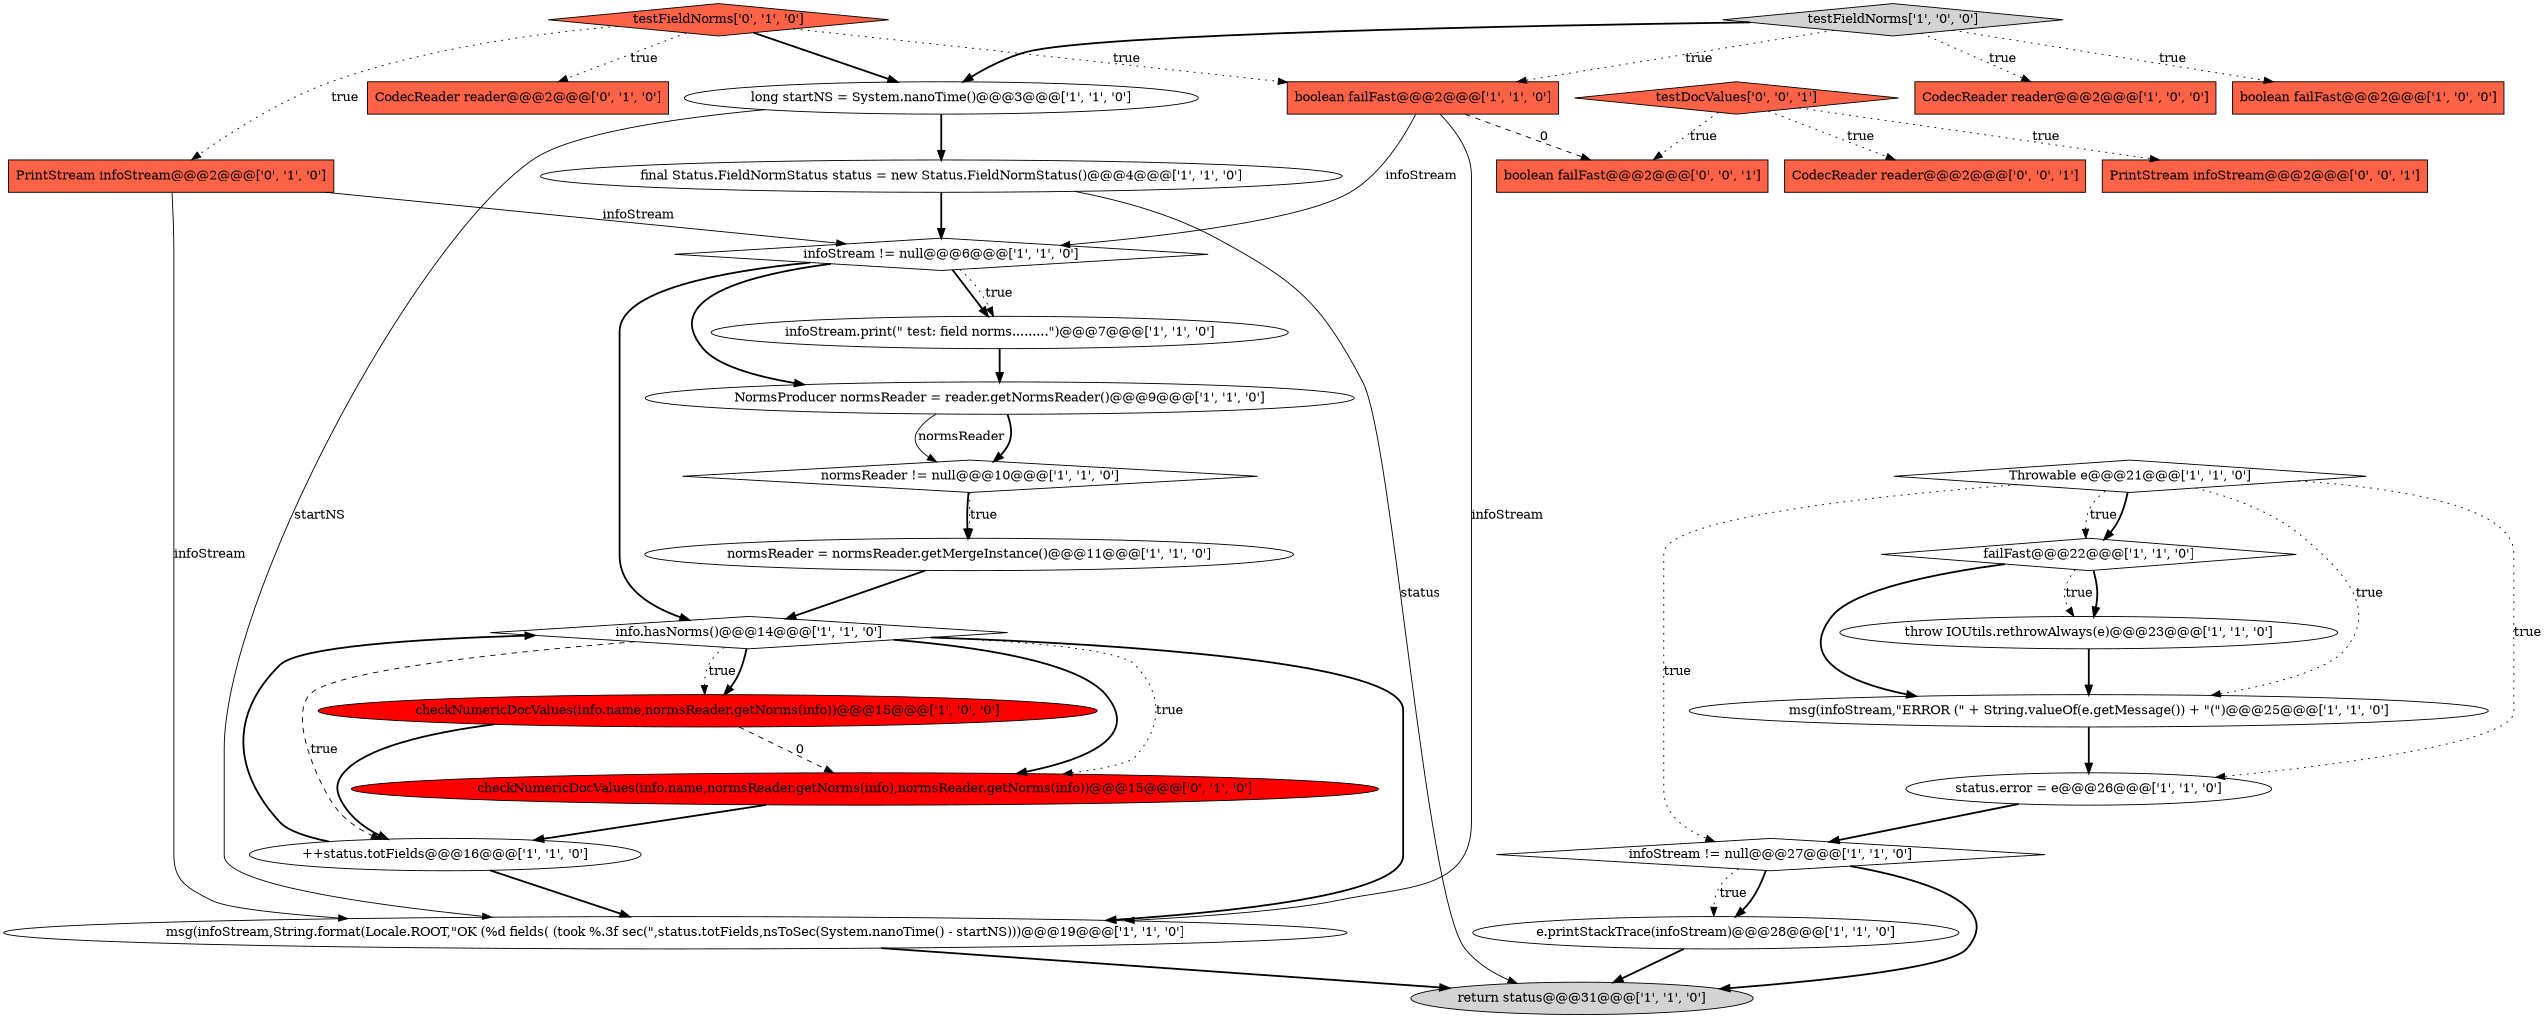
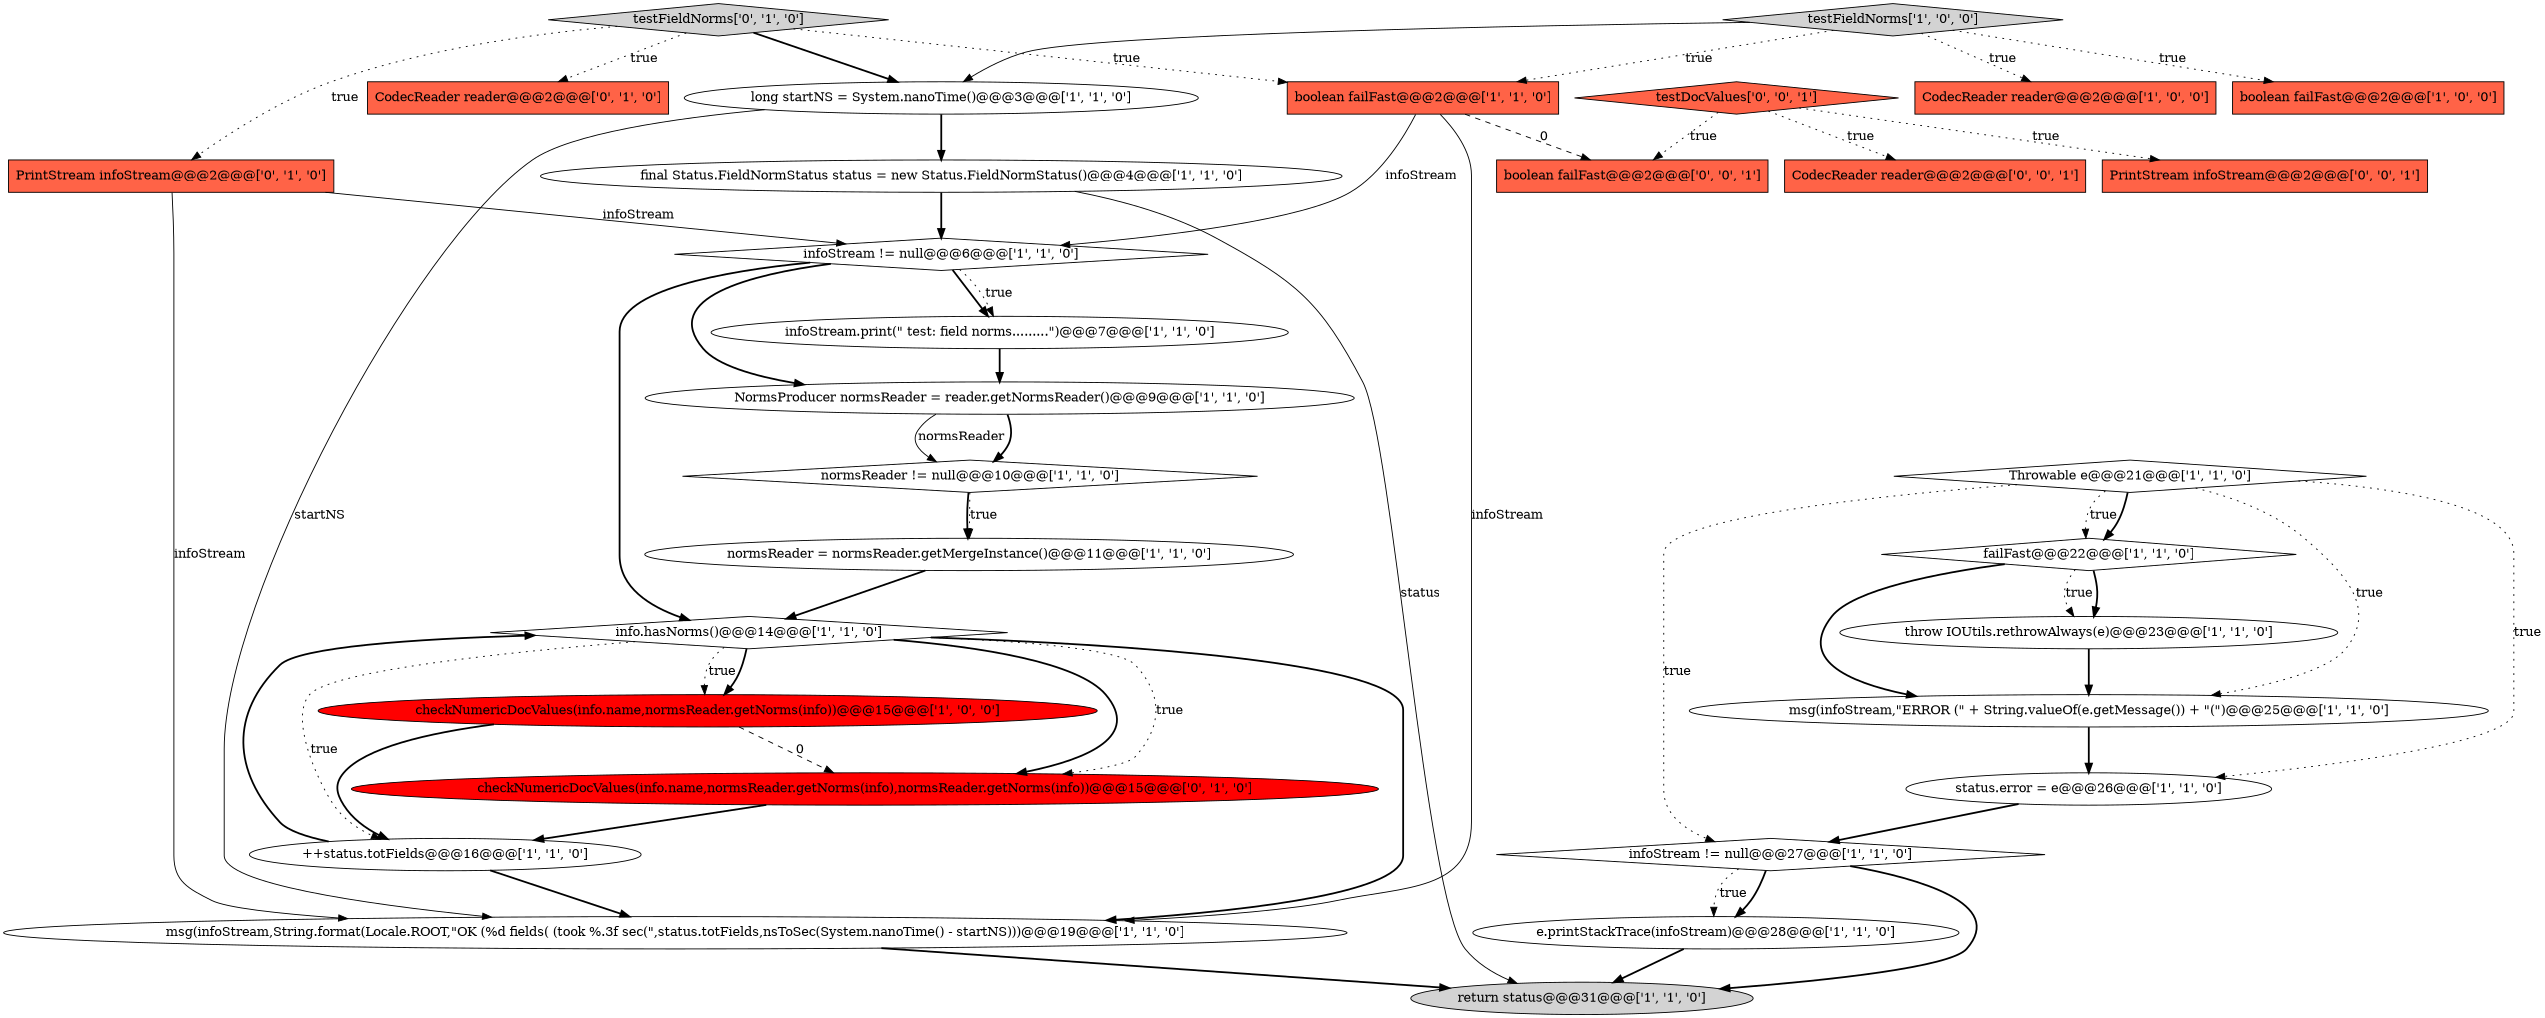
node "testFieldNorms['0', '1', '0']": fillcolor tomato -> lightgray
edge "testFieldNorms['1', '0', '0']" -> "long startNS = System.nanoTime()@@@3@@@['1', '1', '0']": style bold -> solid
edge "info.hasNorms()@@@14@@@['1', '1', '0']" -> "++status.totFields@@@16@@@['1', '1', '0']": style dashed -> dotted
